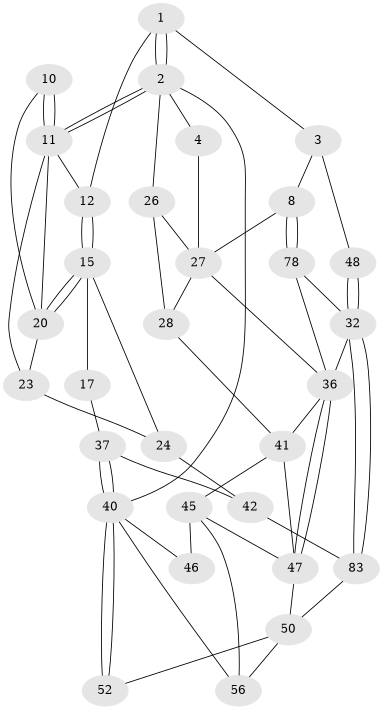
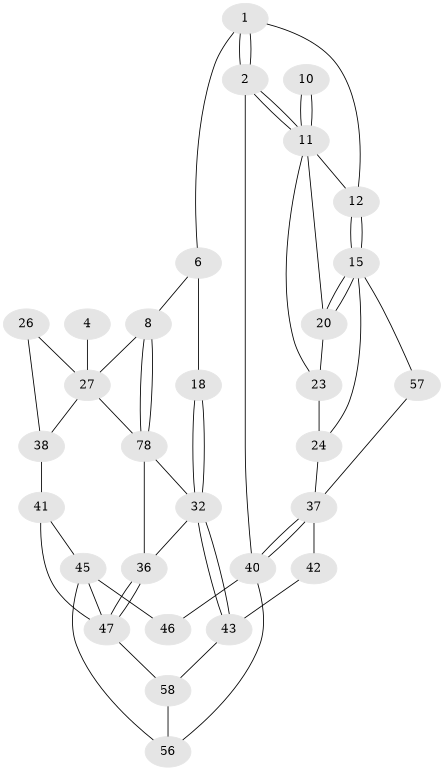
edge "2" -- "4": removed
edge "2" -- "26": removed
node "3": label "3" -> "6"
edge "10" -- "20": removed
node "48": label "48" -> "18"
node "28": label "28" -> "38"
edge "27" -- "36": now "27" -- "78"
node "17": label "17" -> "57"
edge "36" -- "41": removed
edge "24" -- "42": now "24" -- "37"
node "83": label "83" -> "43"
node "50": label "50" -> "58"
node "52": removed
